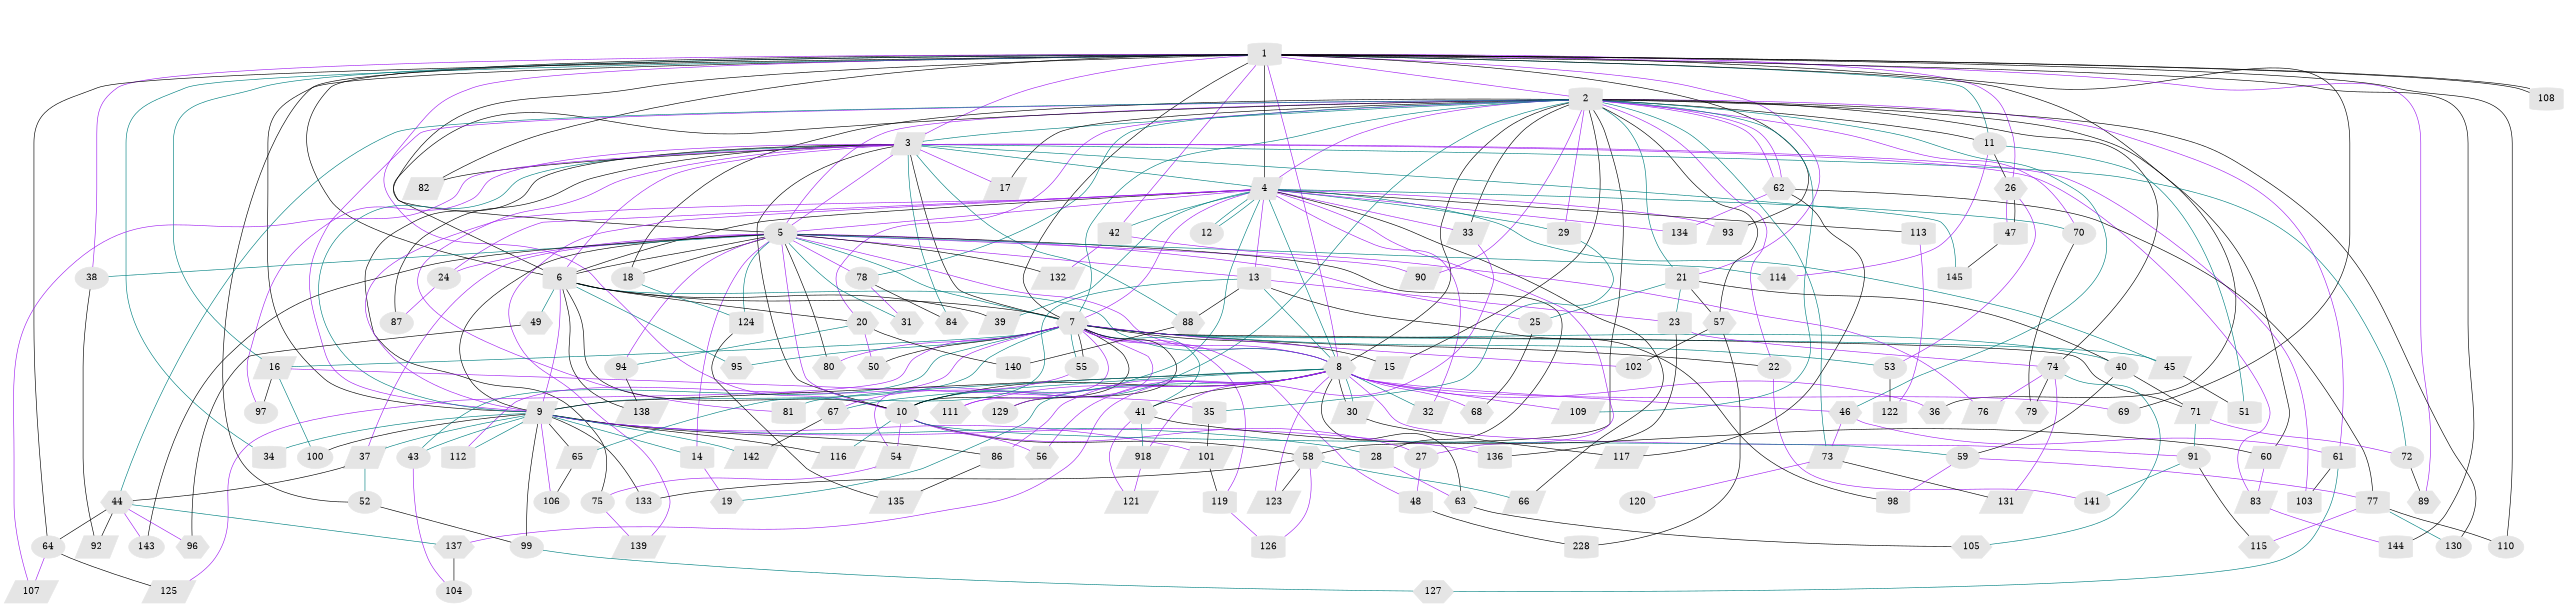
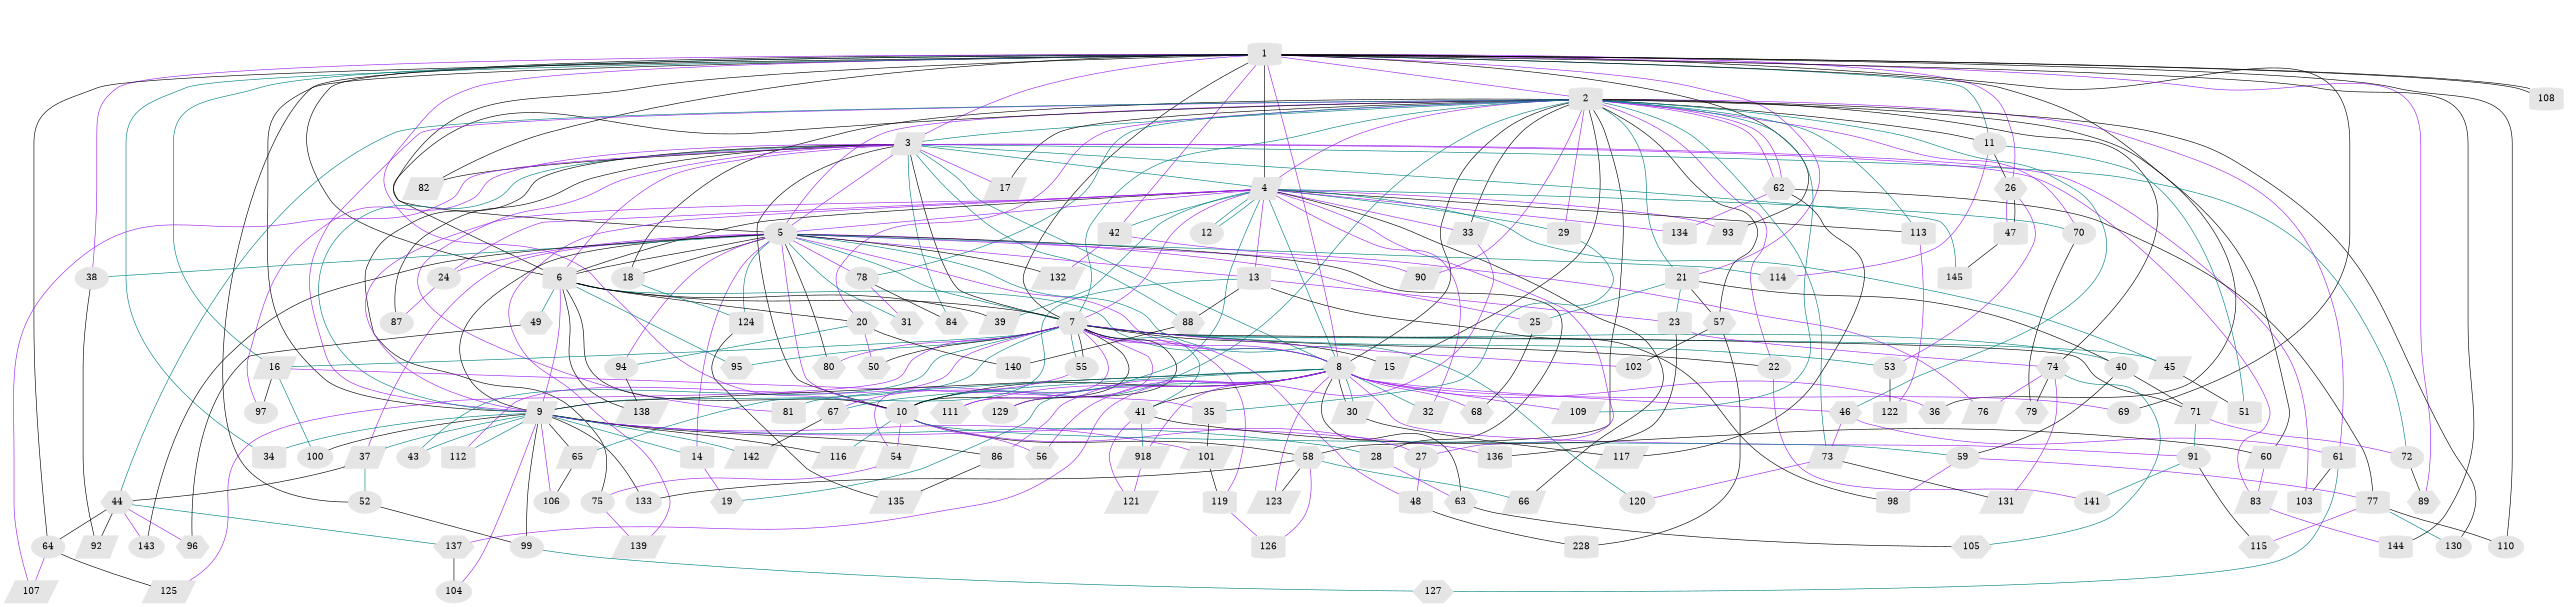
edge "2" -- "113": added
edge "5" -- "120": added
edge "13" -- "8": now "3" -- "8"
edge "43" -- "104": now "9" -- "104"
